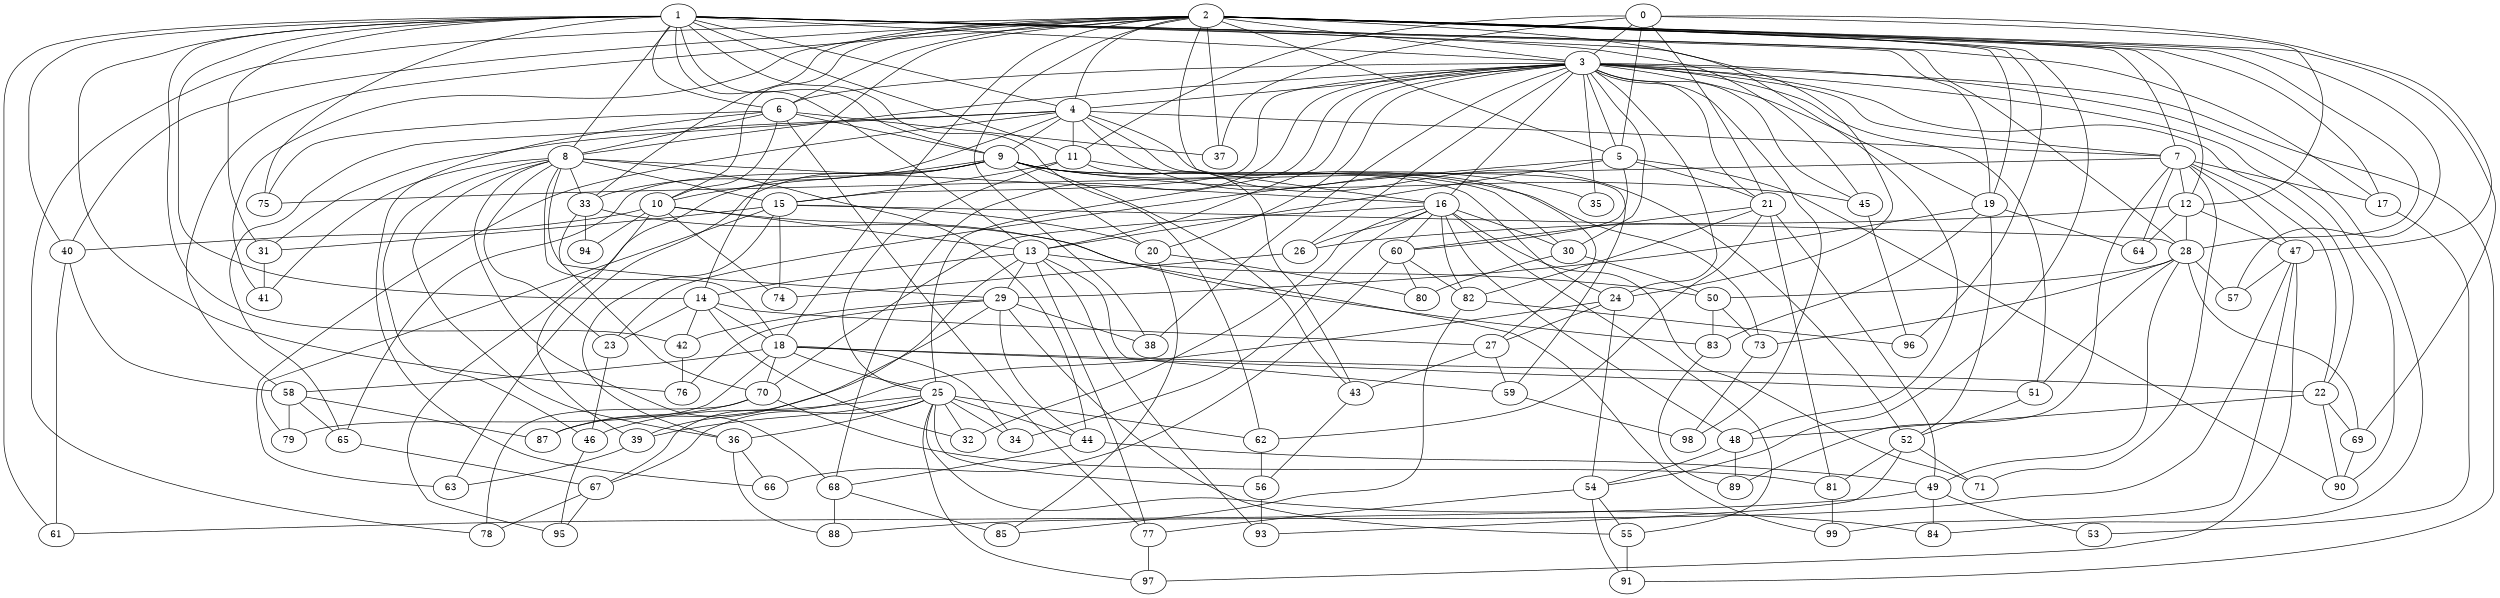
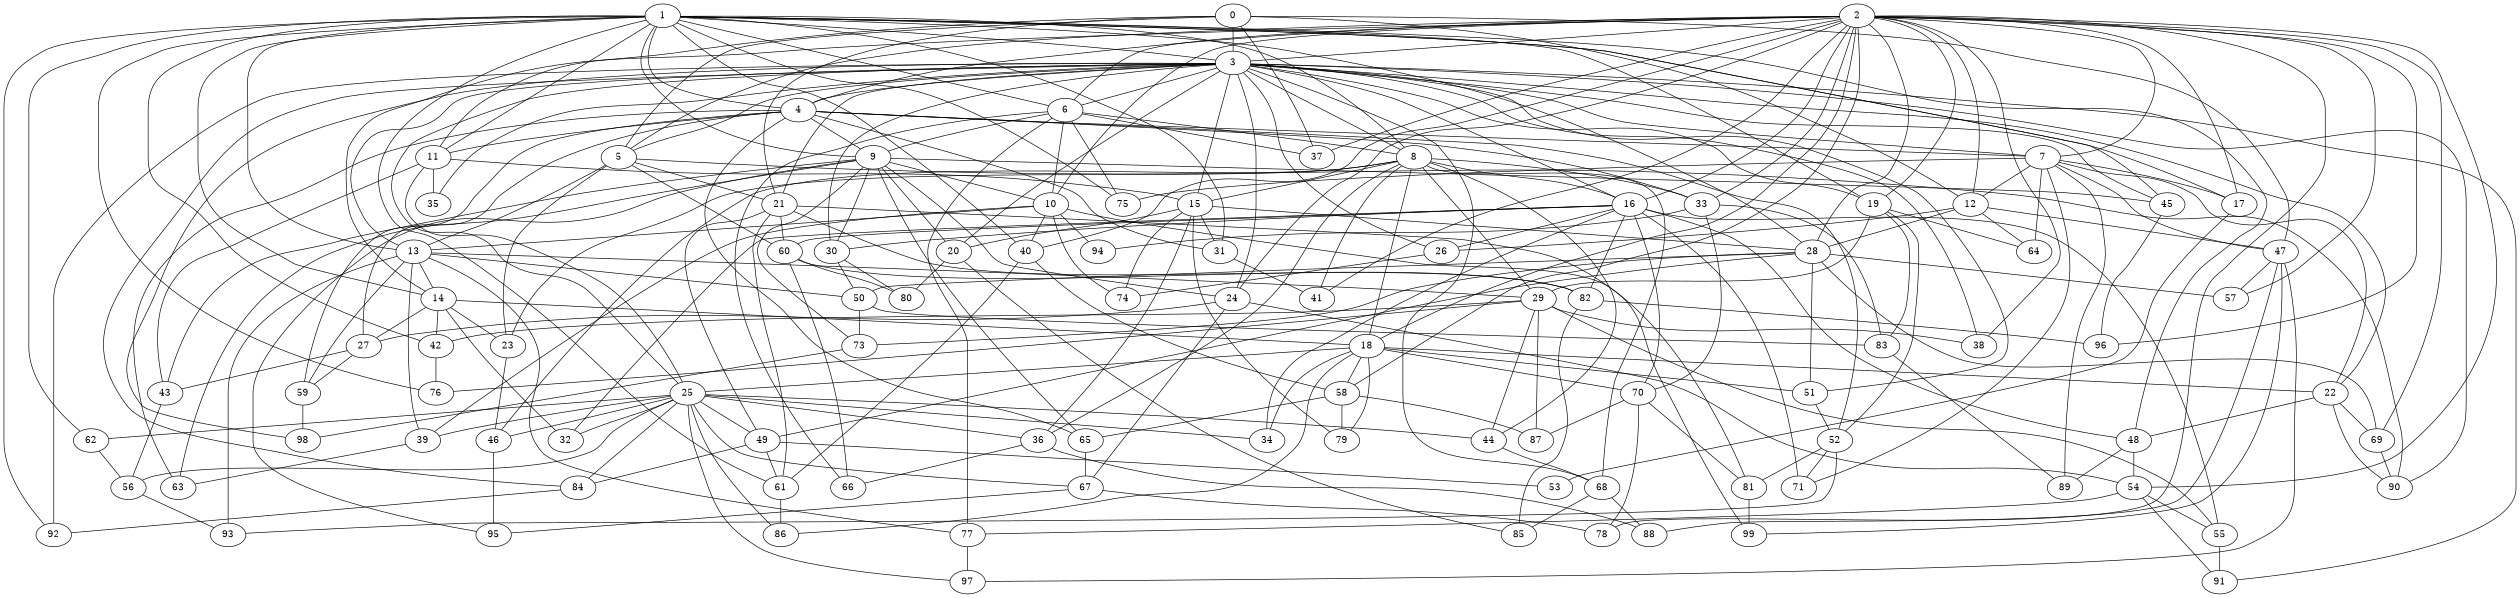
edge "21" -- "62": now "21" -- "61"
edge "44" -- "49": now "25" -- "49"
node "92": added
node "86": added
